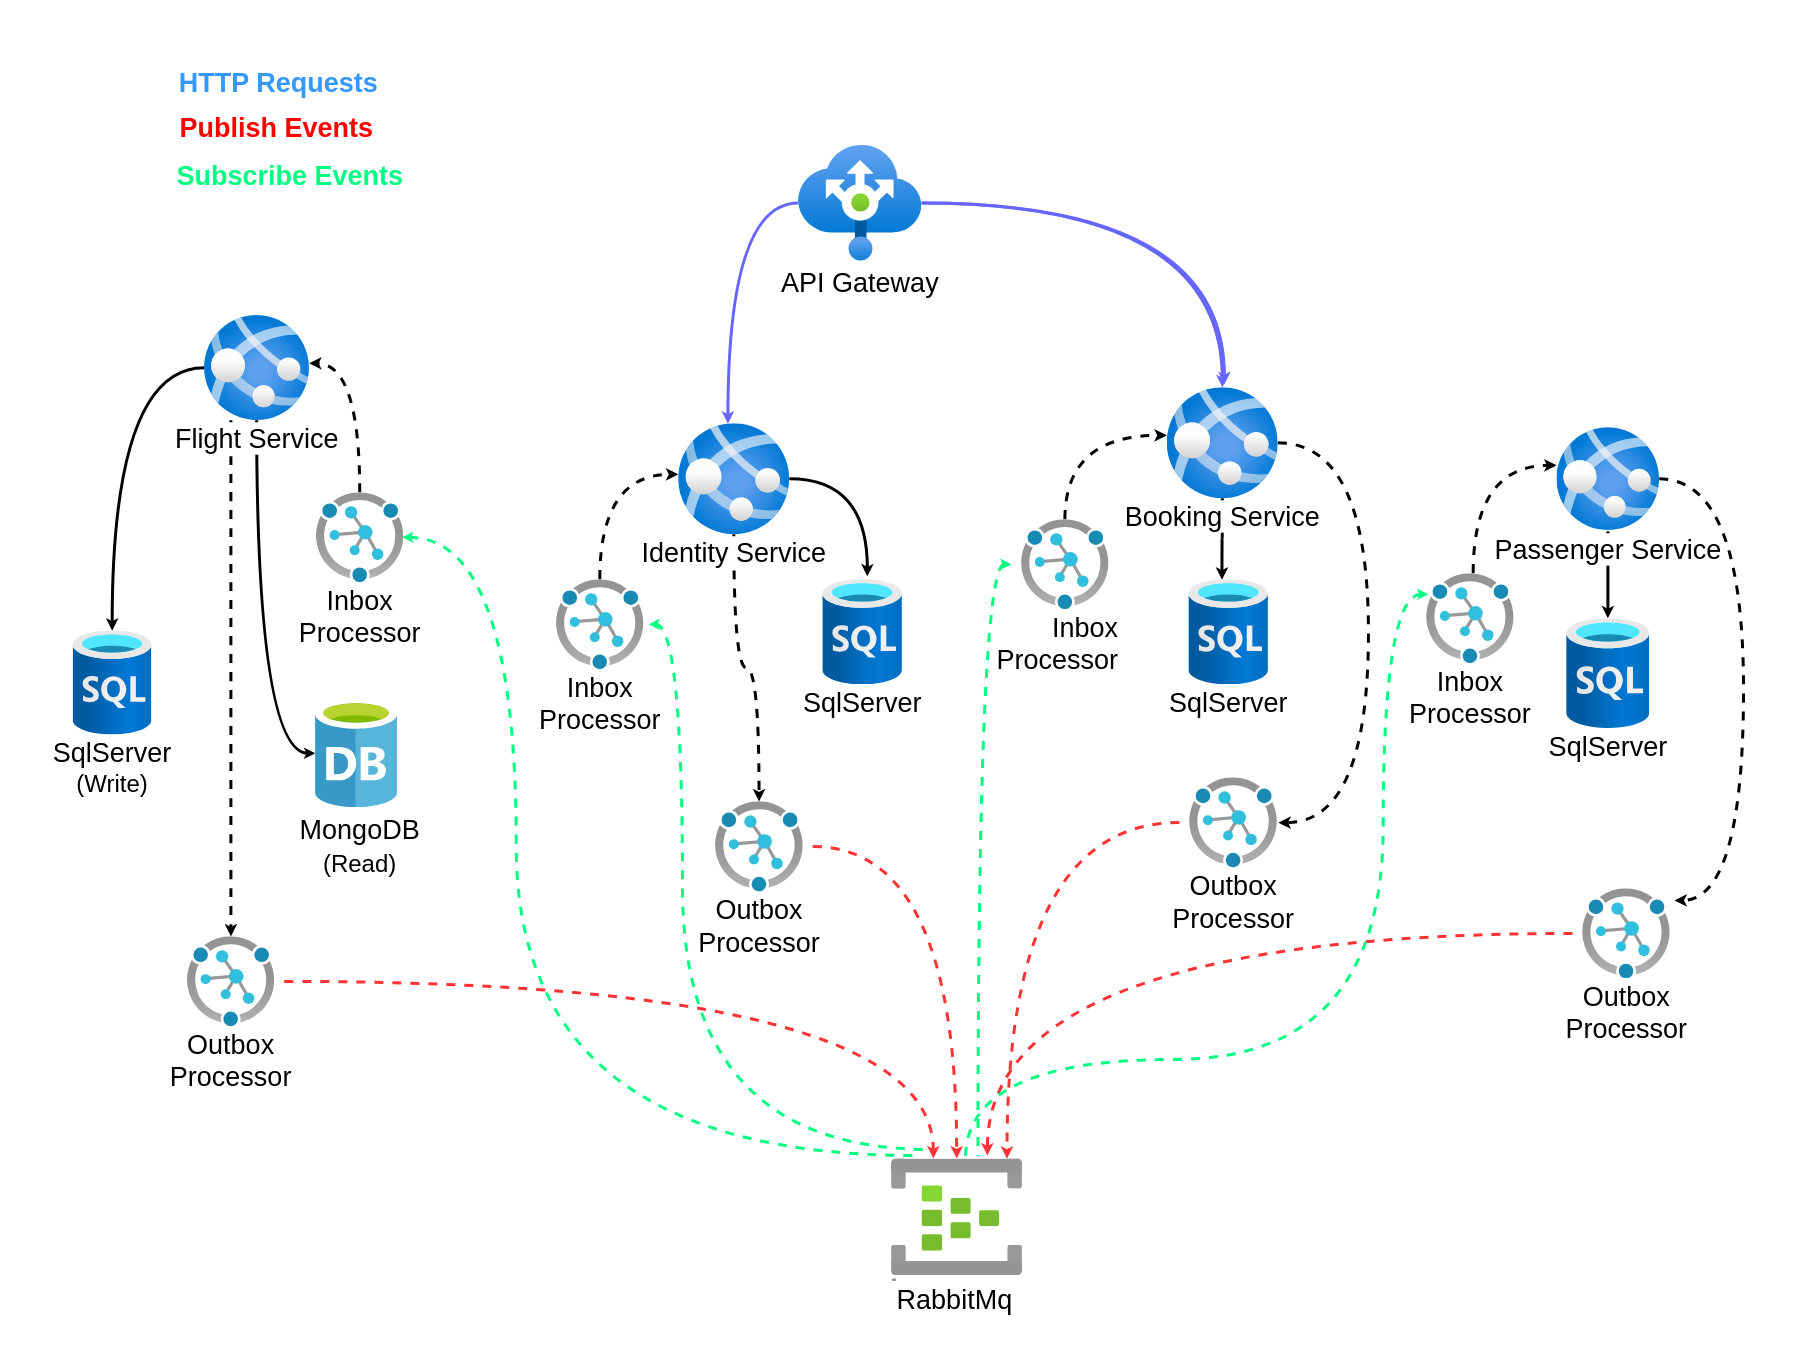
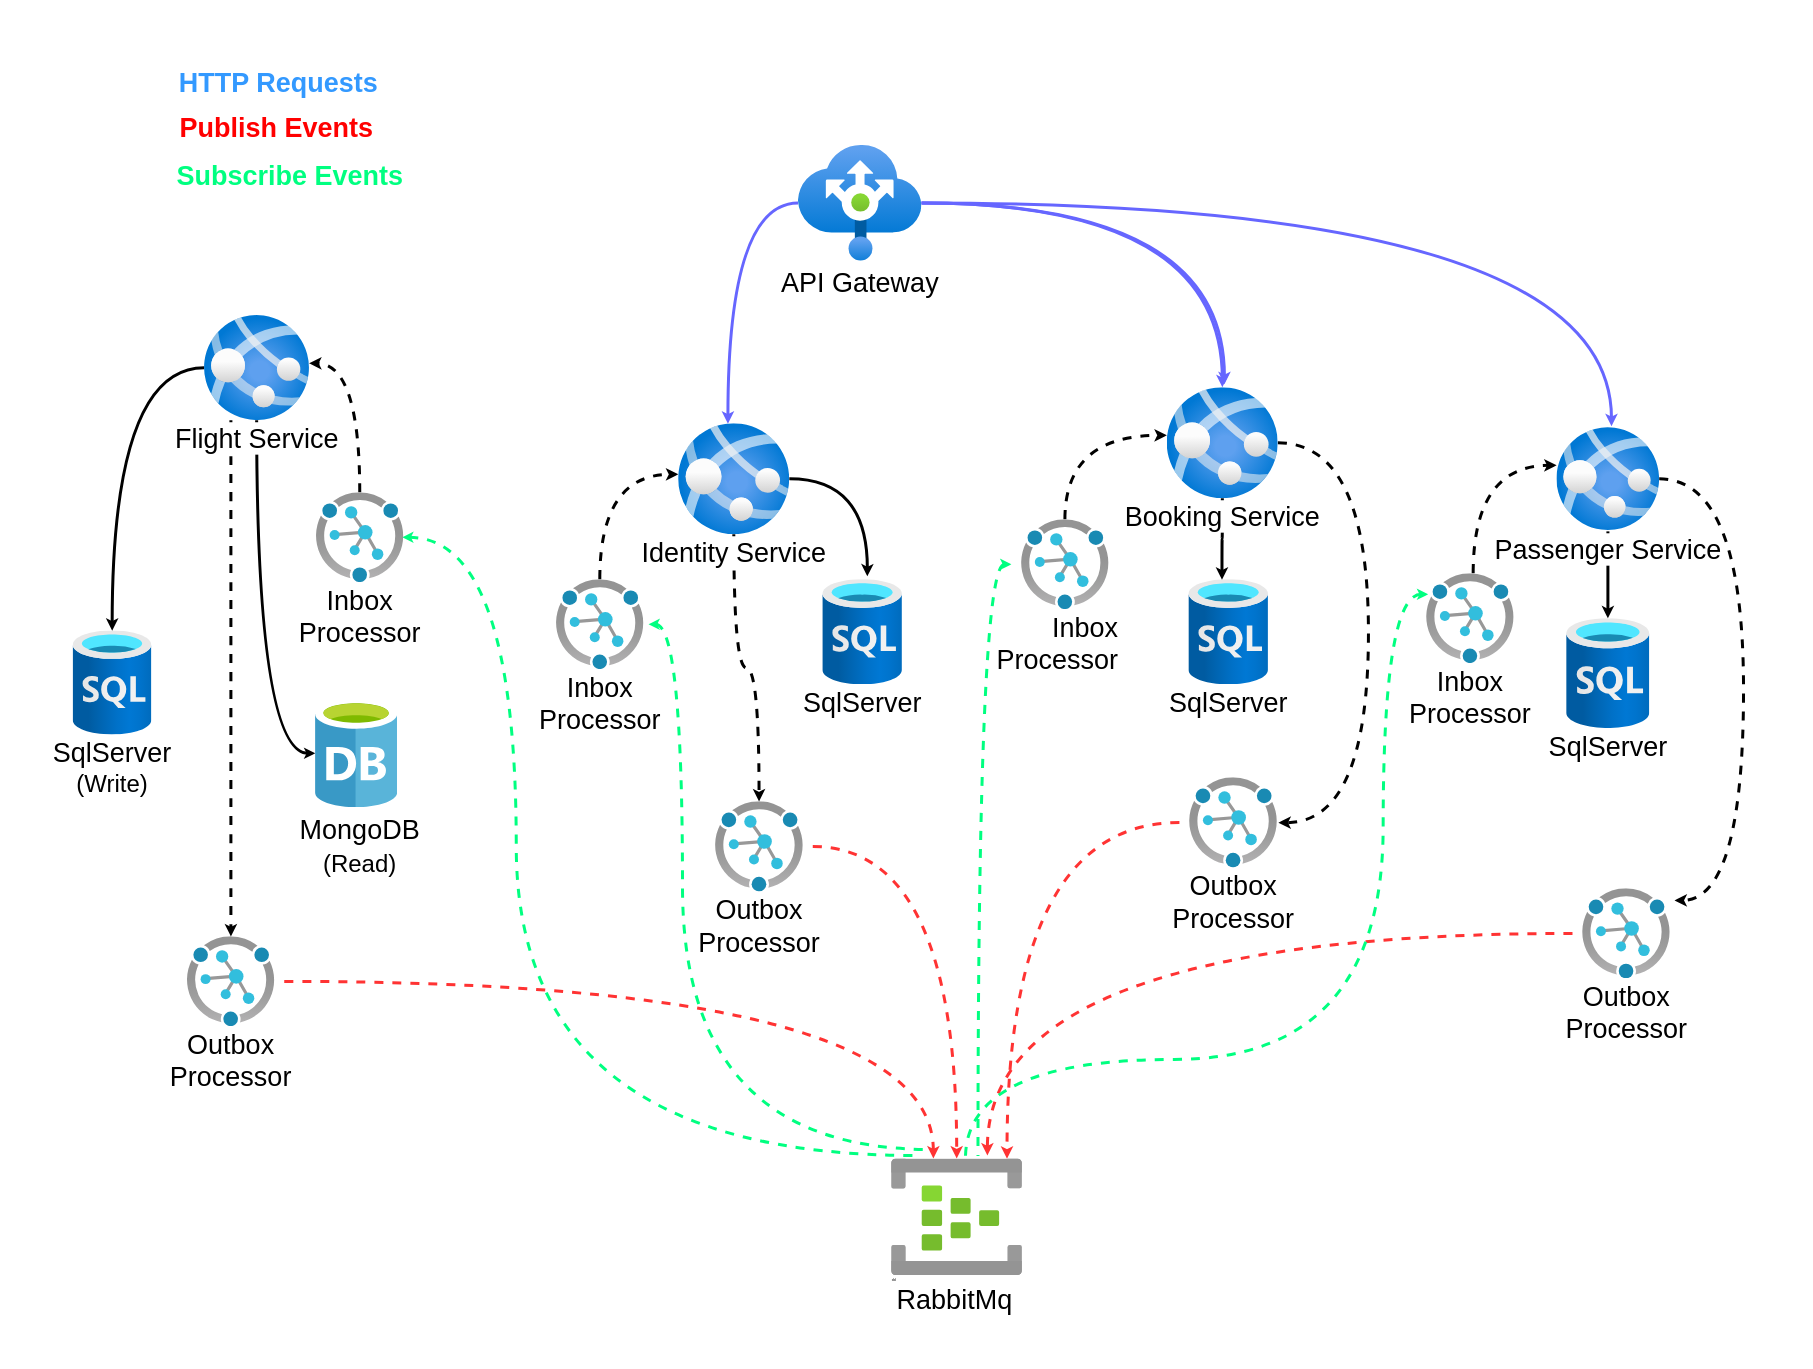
edge "API Gateway" -> "Passenger Service": added
